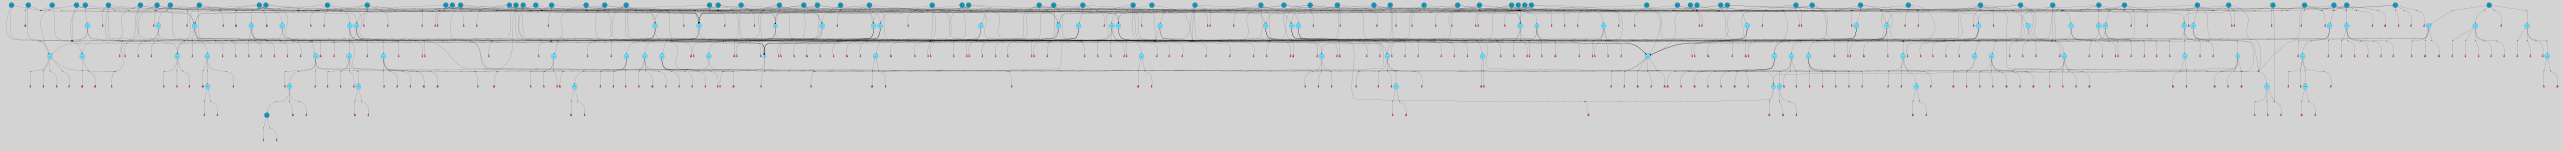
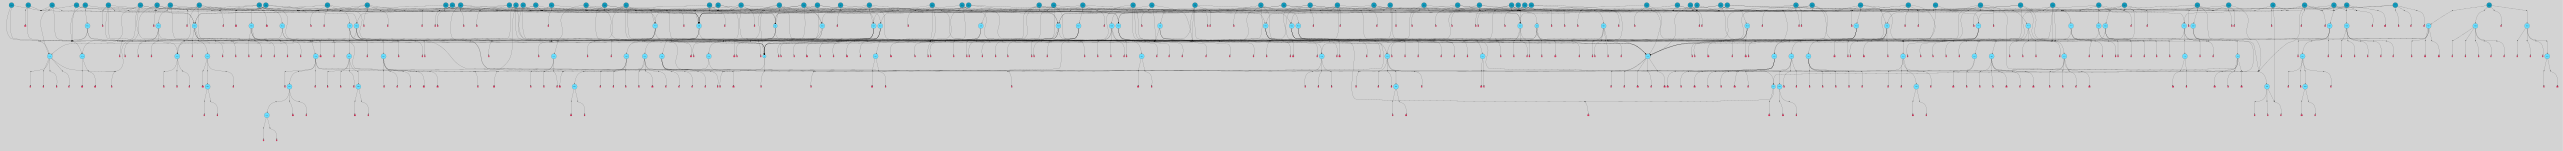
node "T914": added
node "T331": fillcolor #1199bb -> #66ddff
